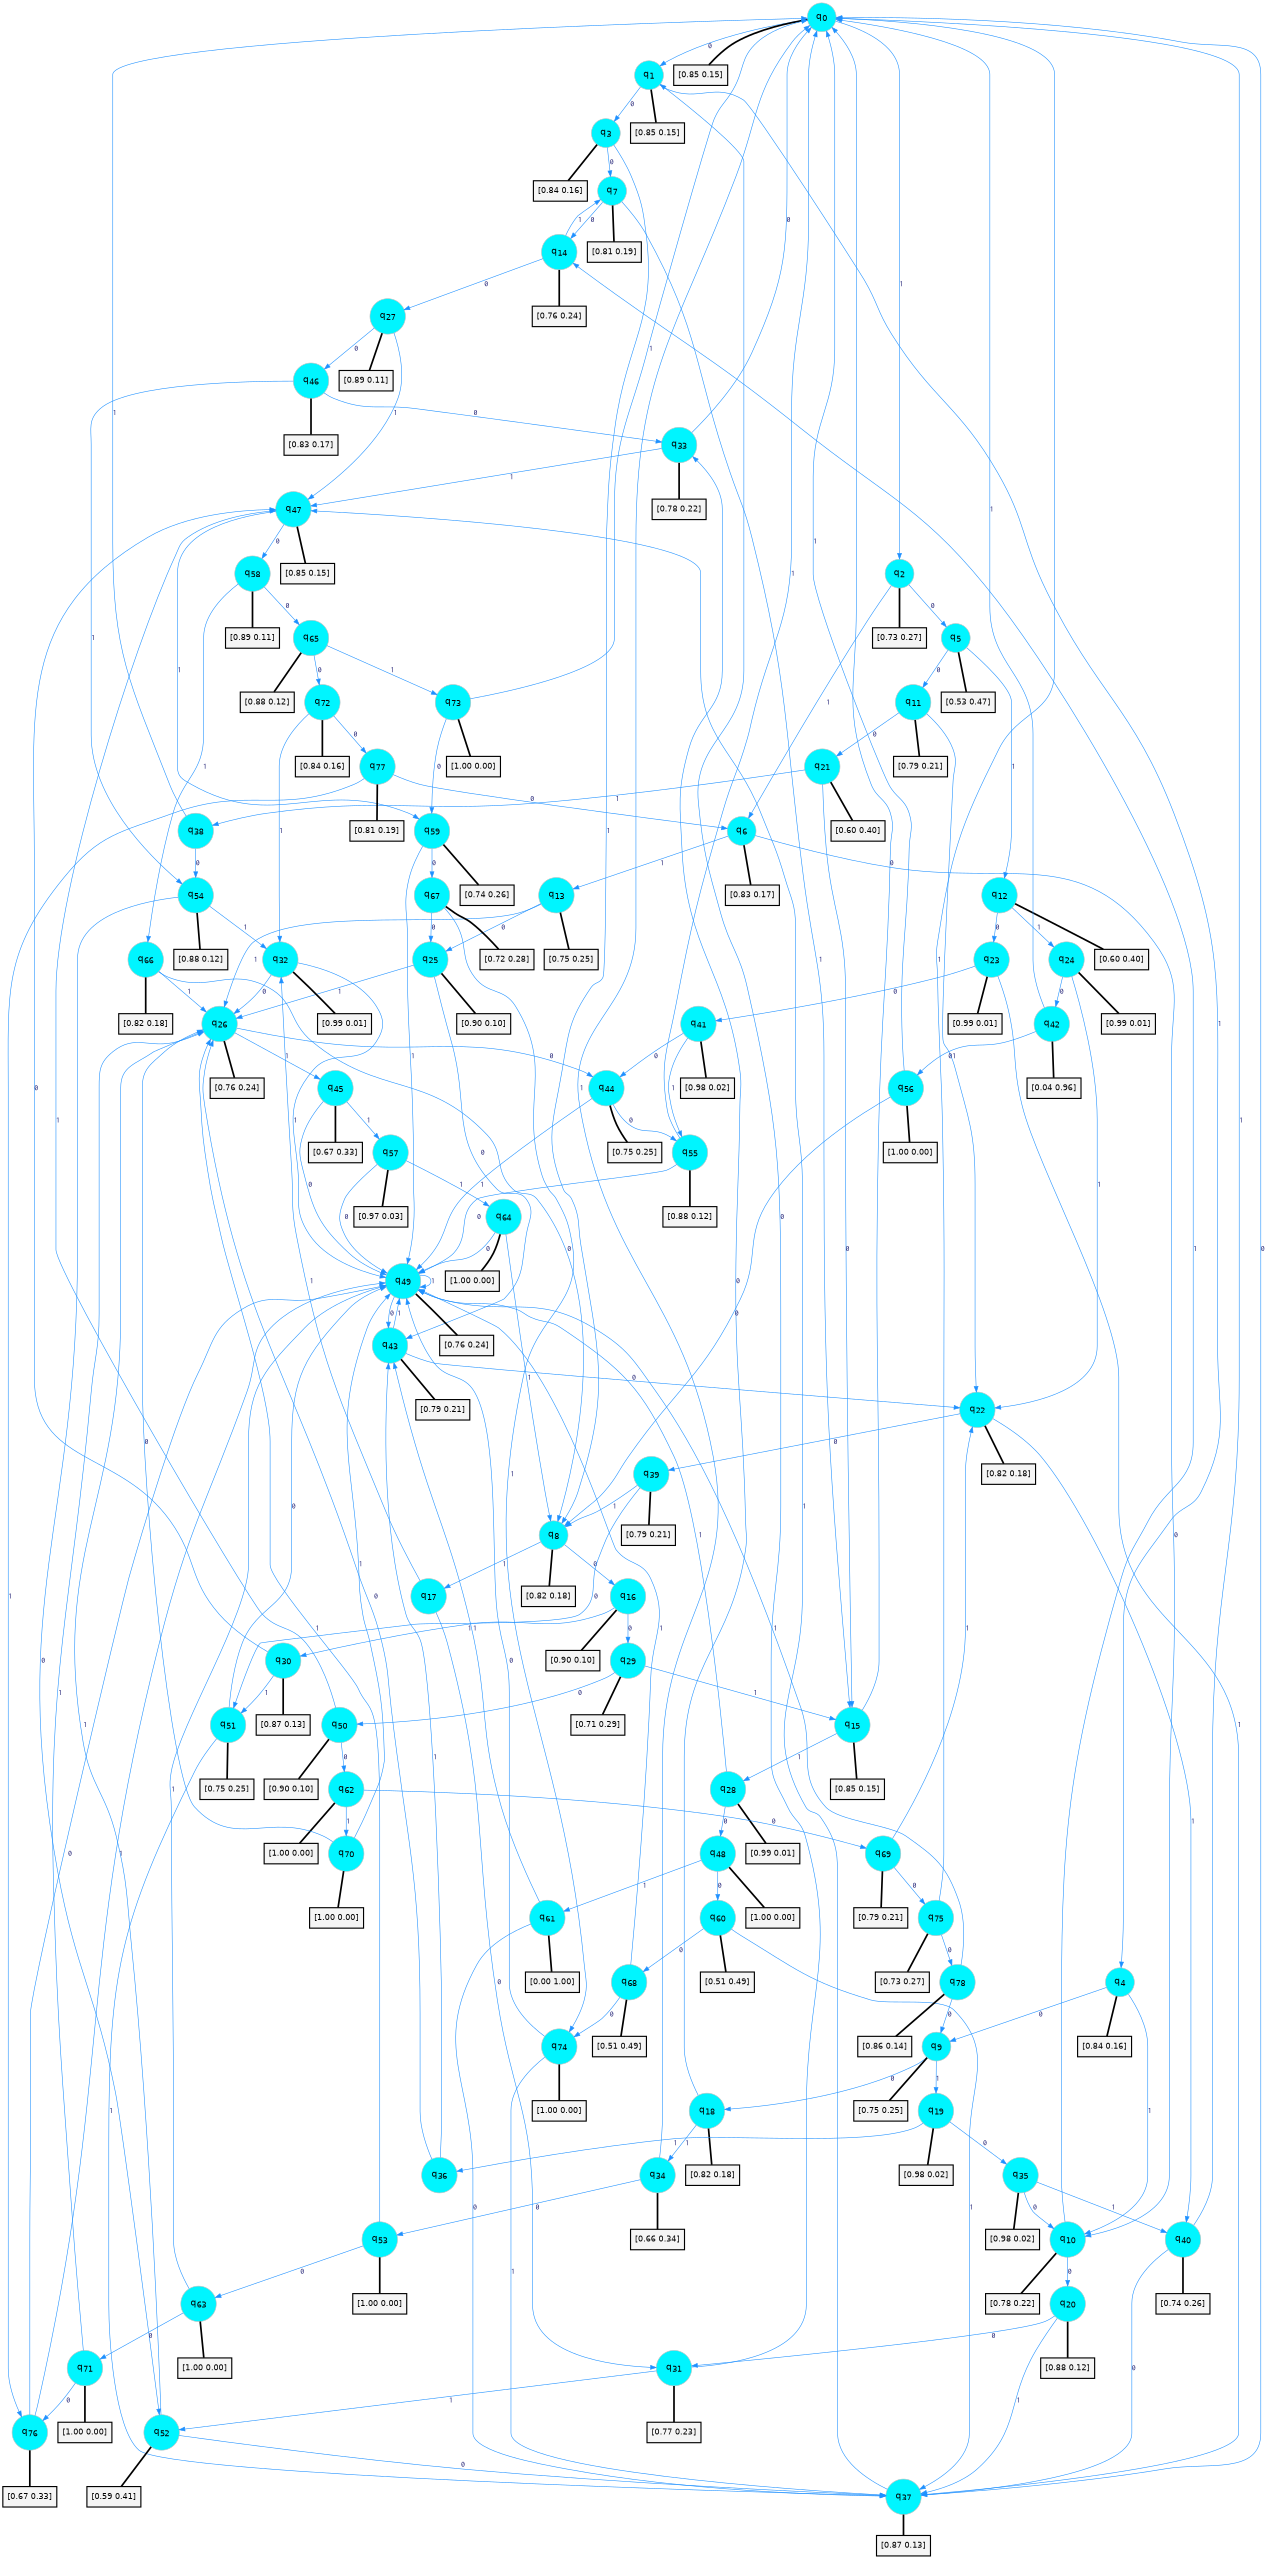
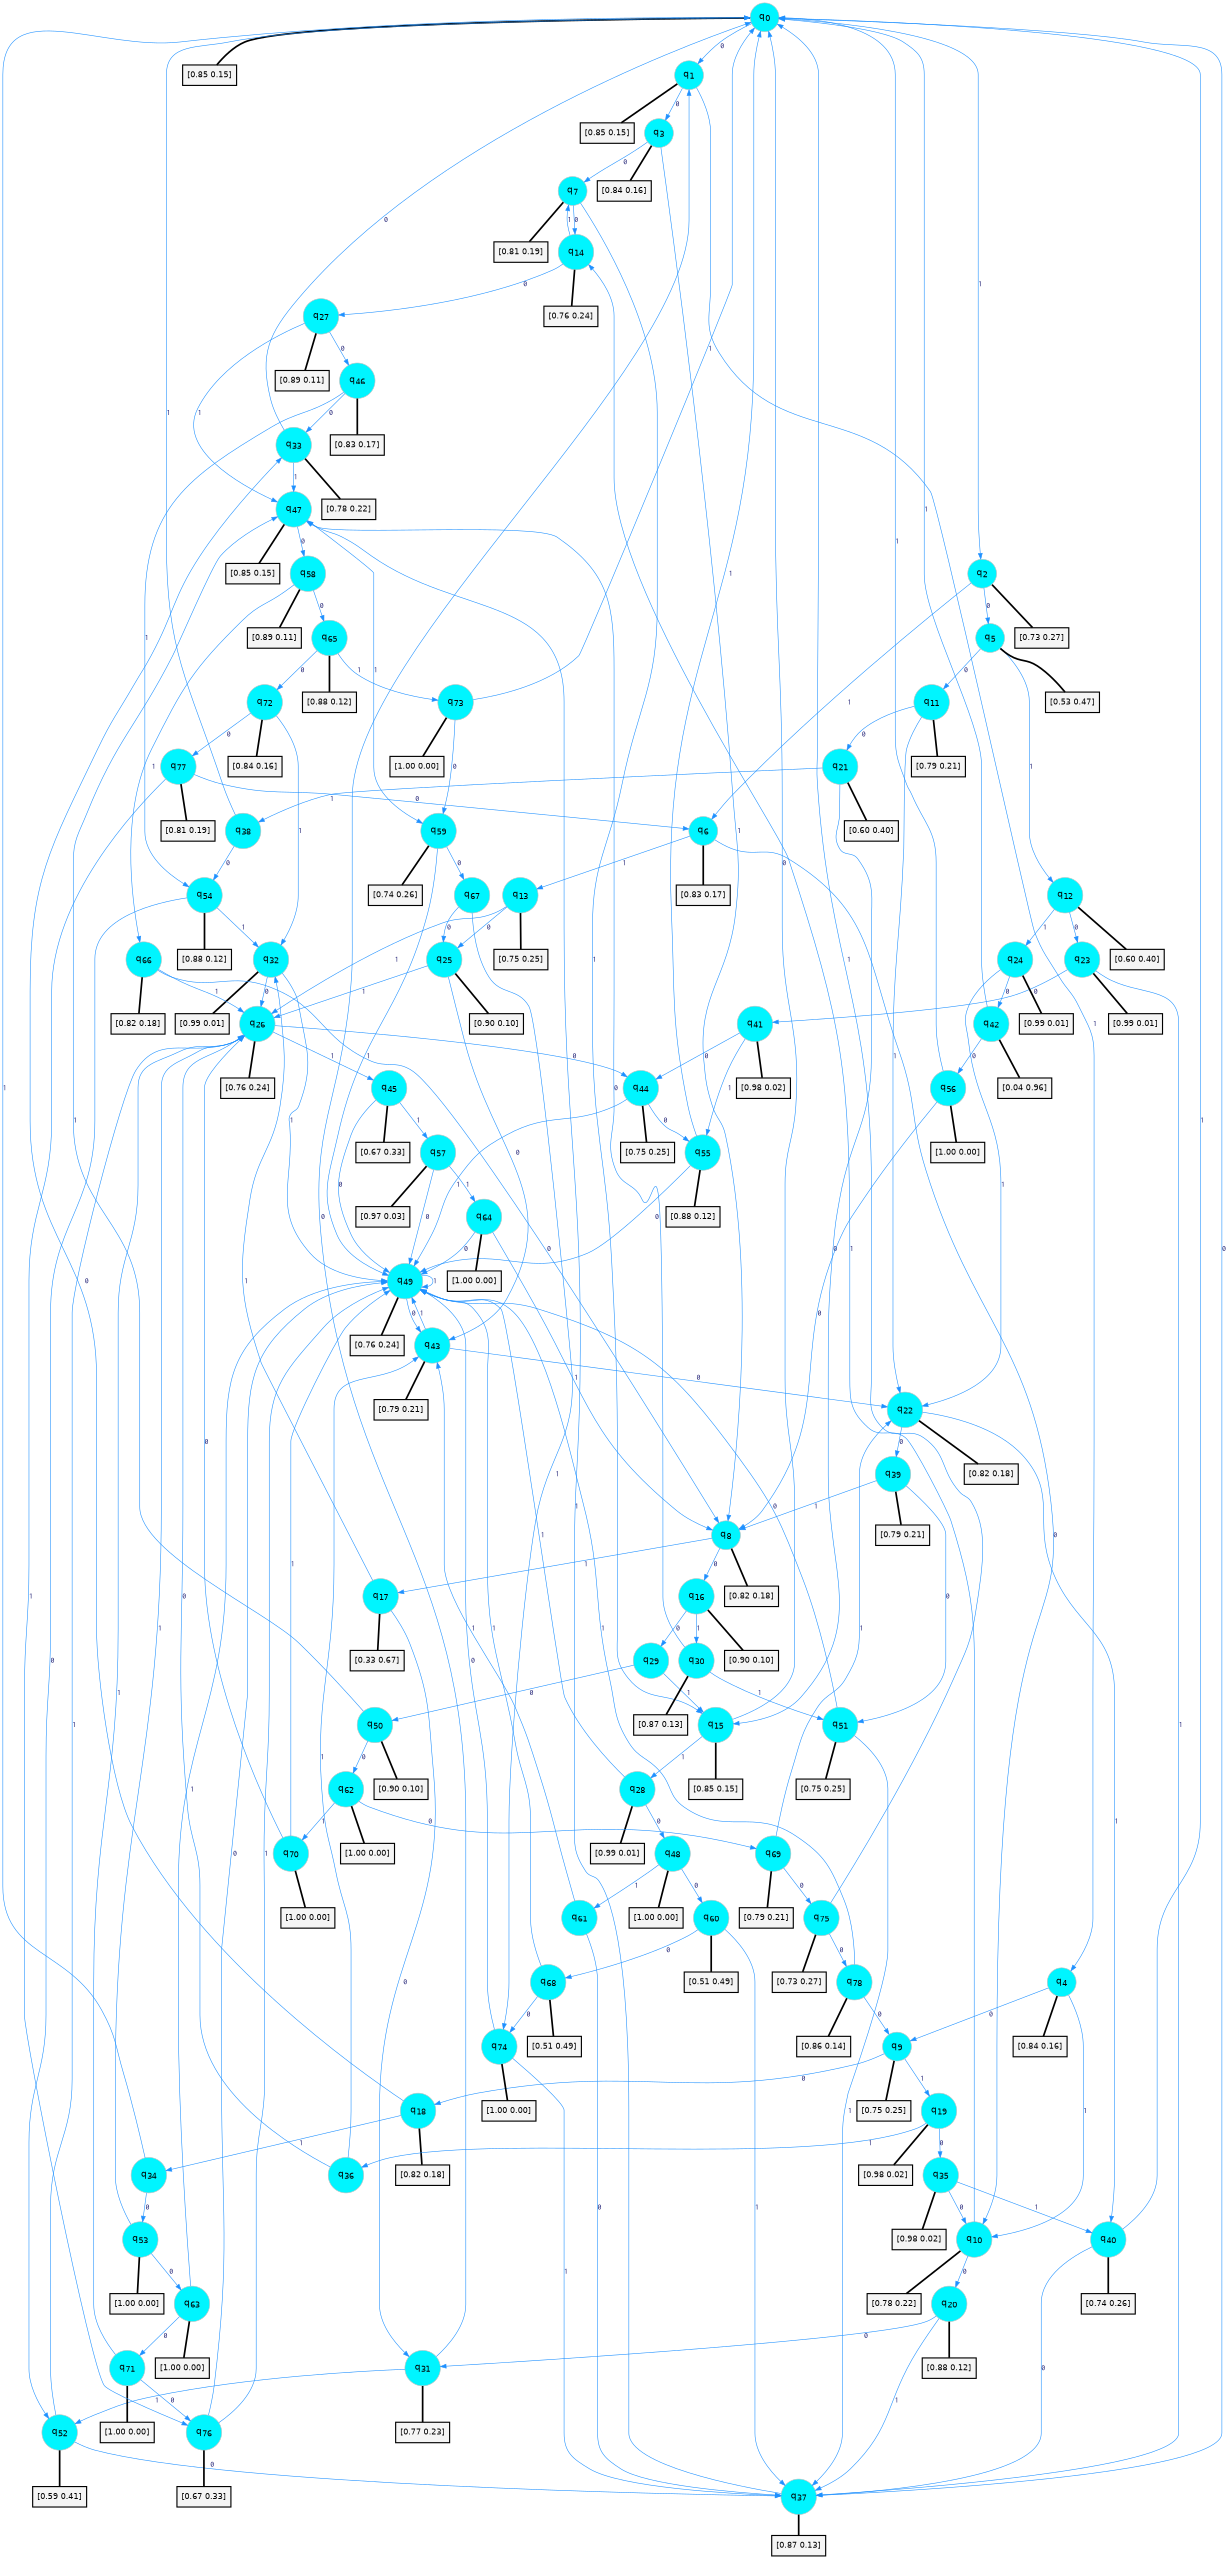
node "[0.72 0.28]": removed
node "[0.33 0.67]": added
node "[0.71 0.29]": removed
node "[0.00 1.00]": removed
node "[0.66 0.34]": removed
